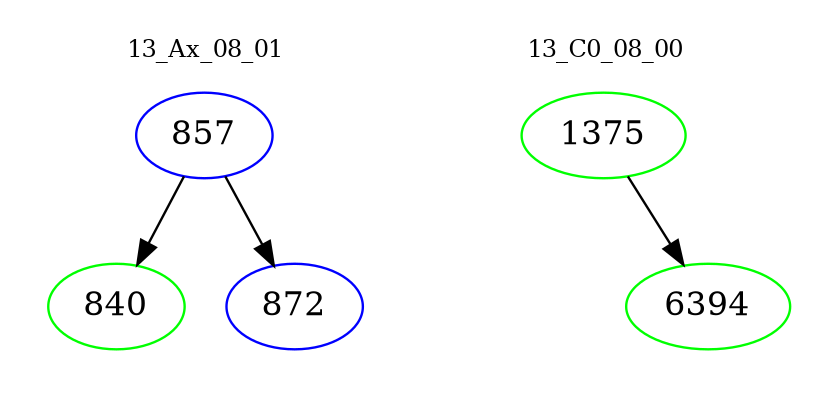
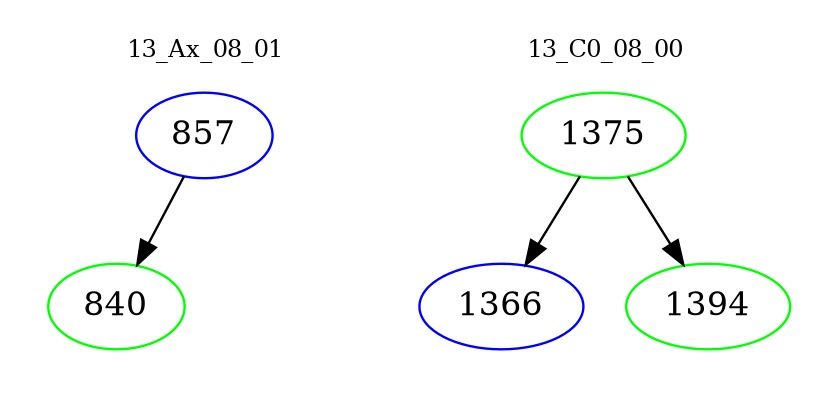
node "872": removed
node "1366": added
node "6394": label "6394" -> "1394"
